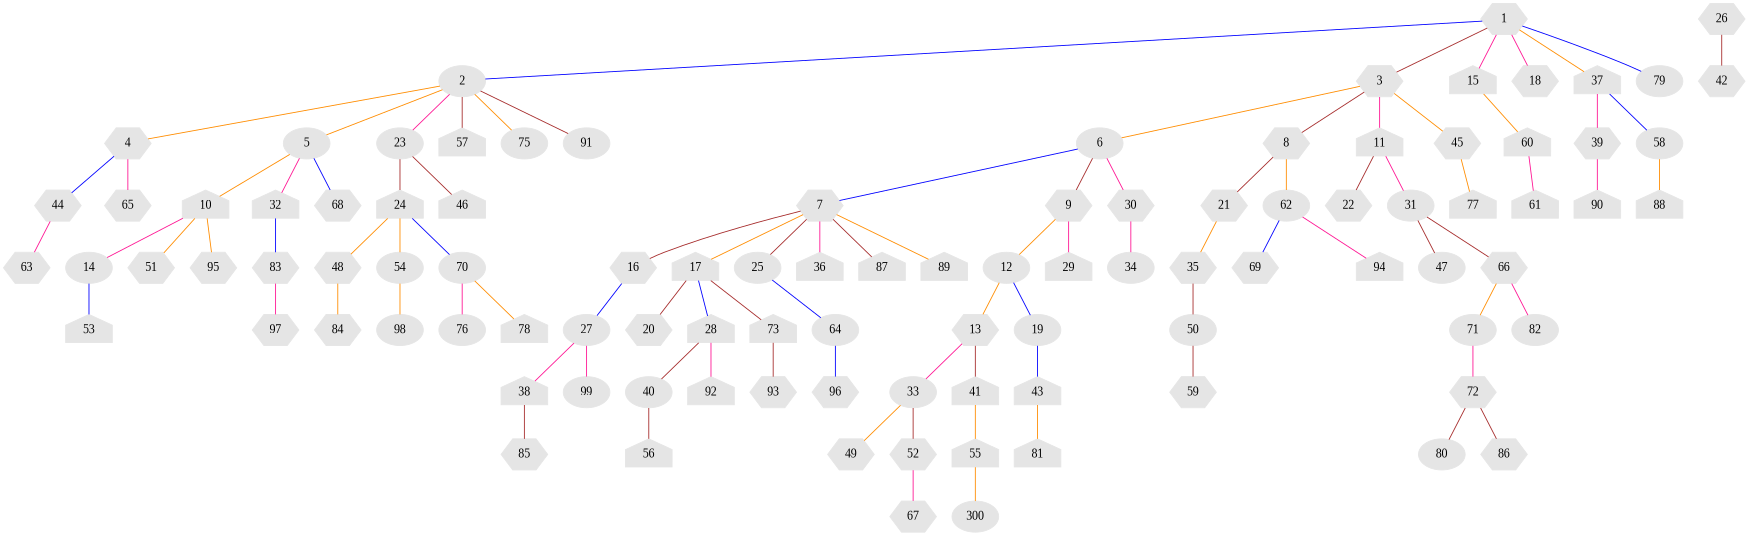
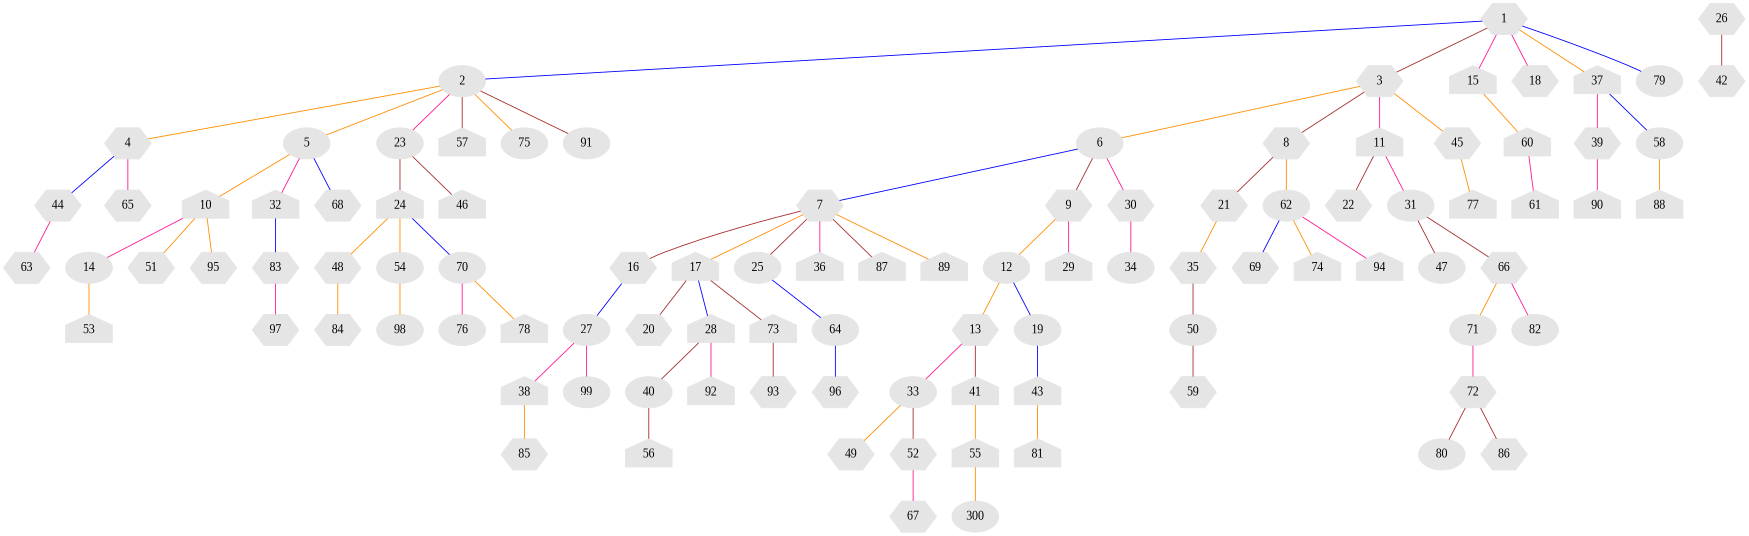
node "74": added
edge "14" -- "53": color blue -> darkorange
edge "38" -- "85": color brown -> darkorange
